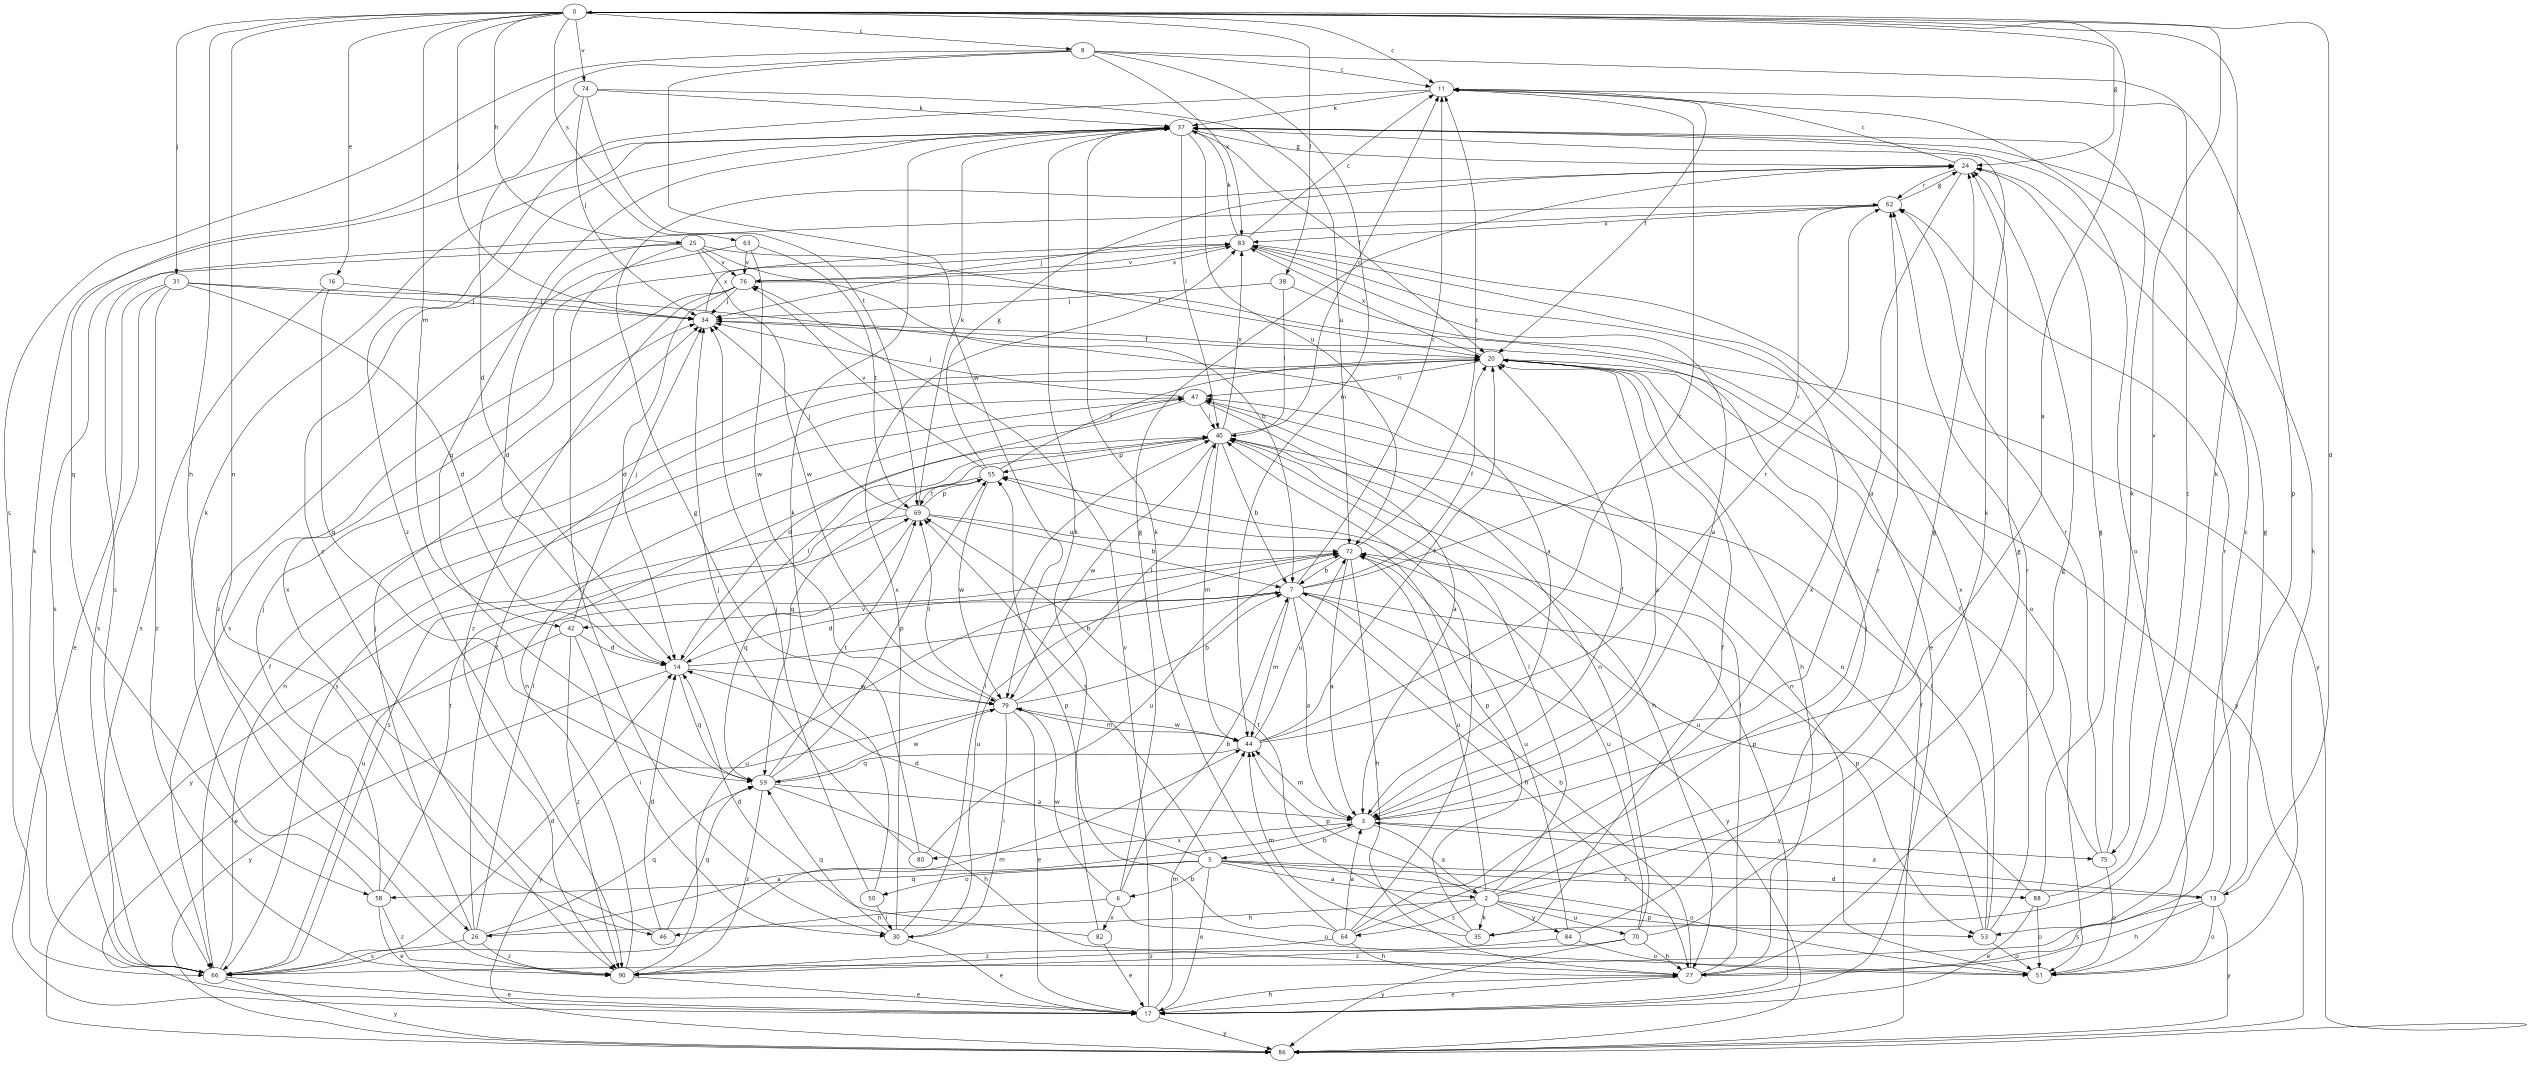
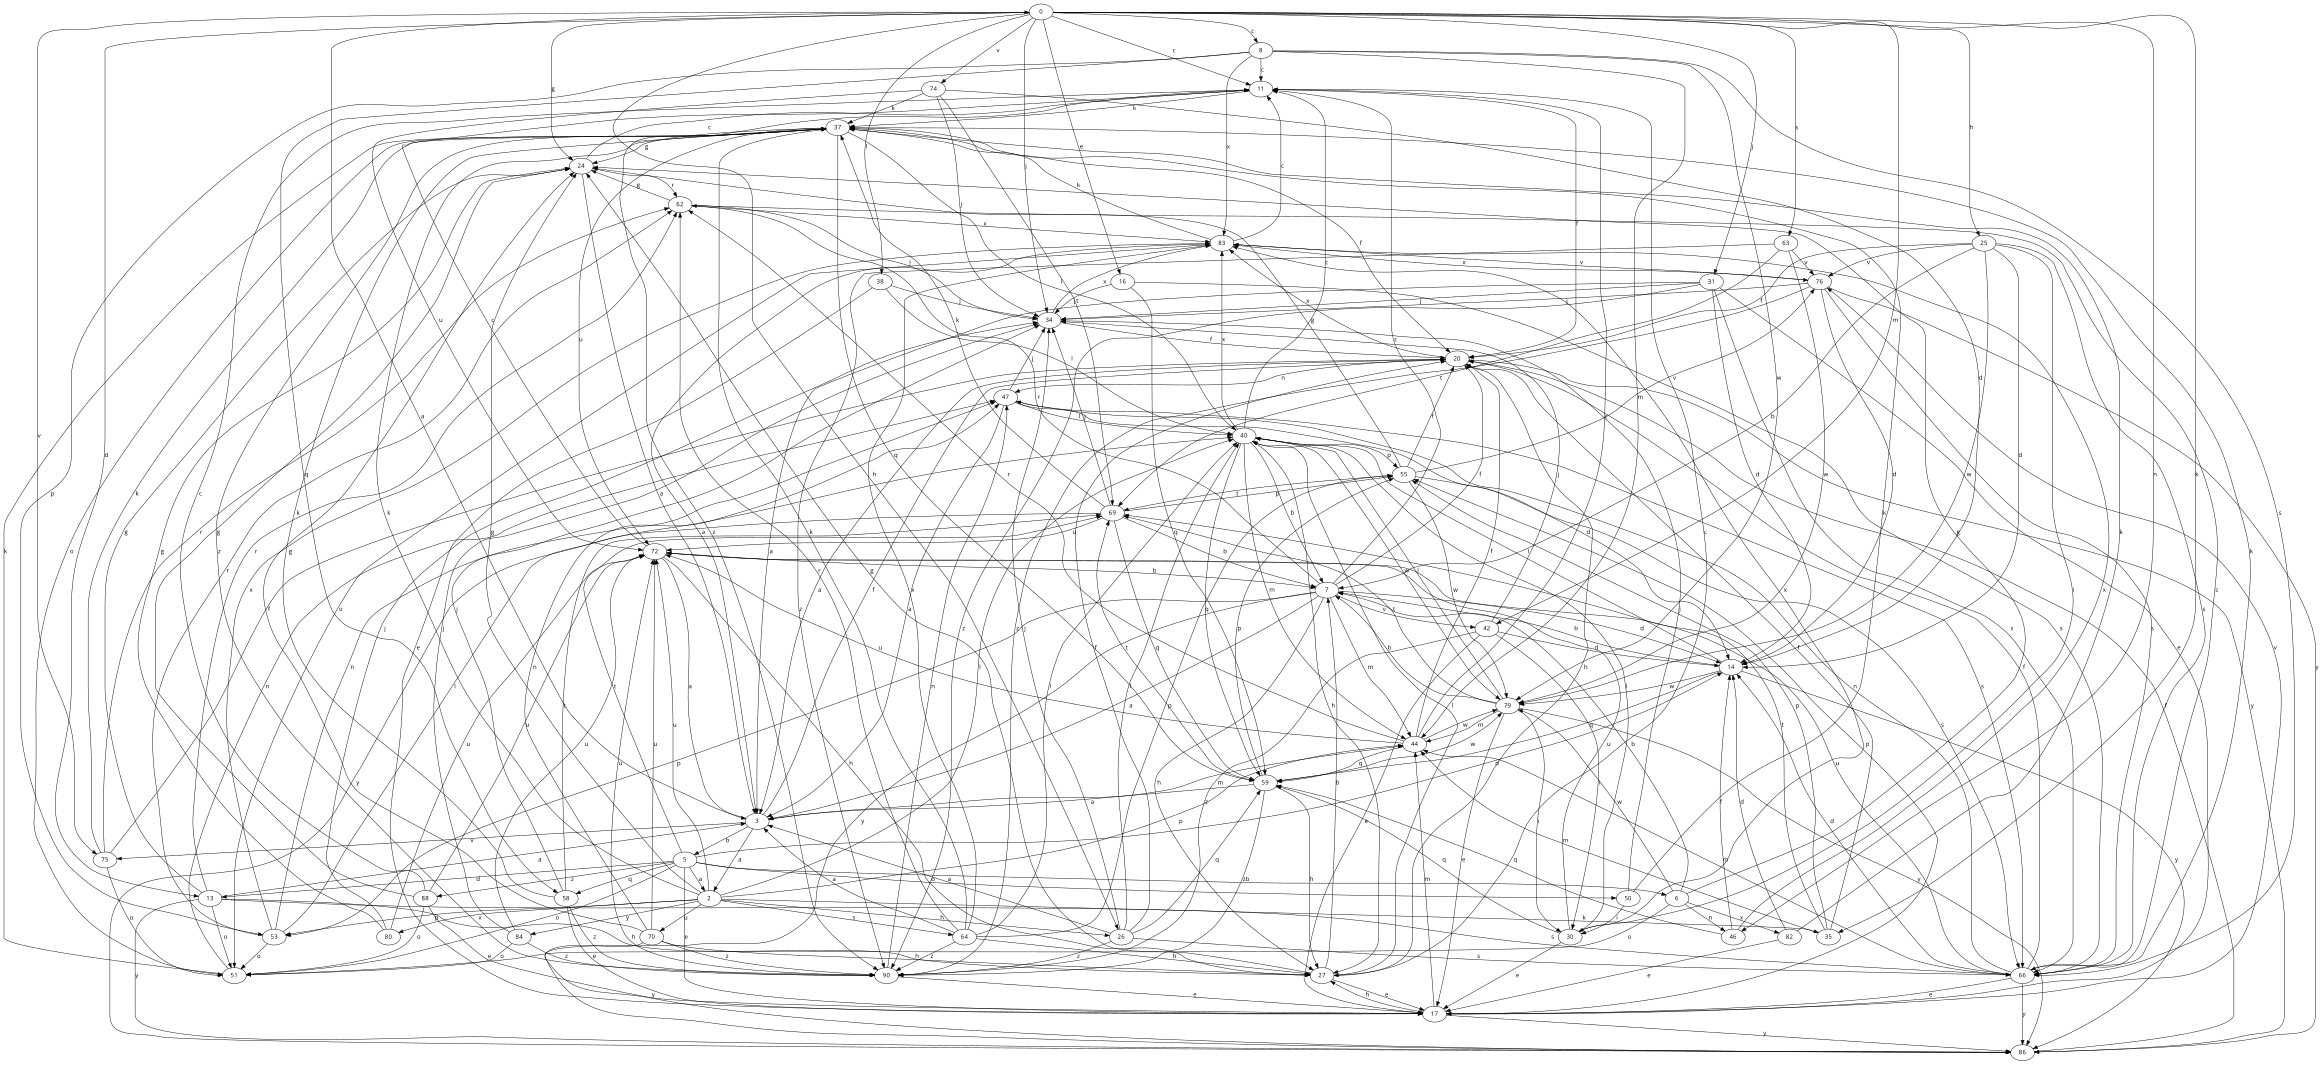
edge "46" -> "14": label "d" -> "f"
edge "3" -> "80": now "2" -> "80"
